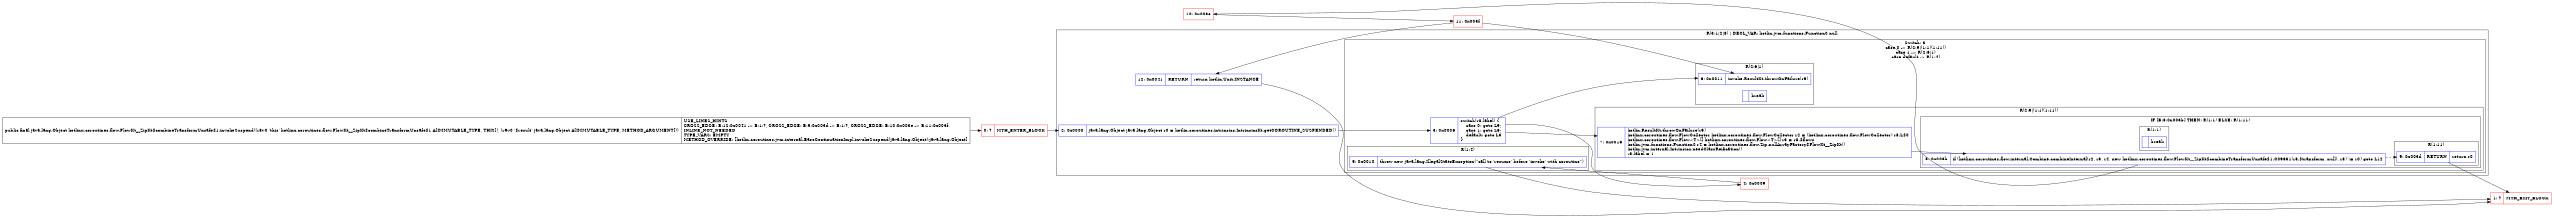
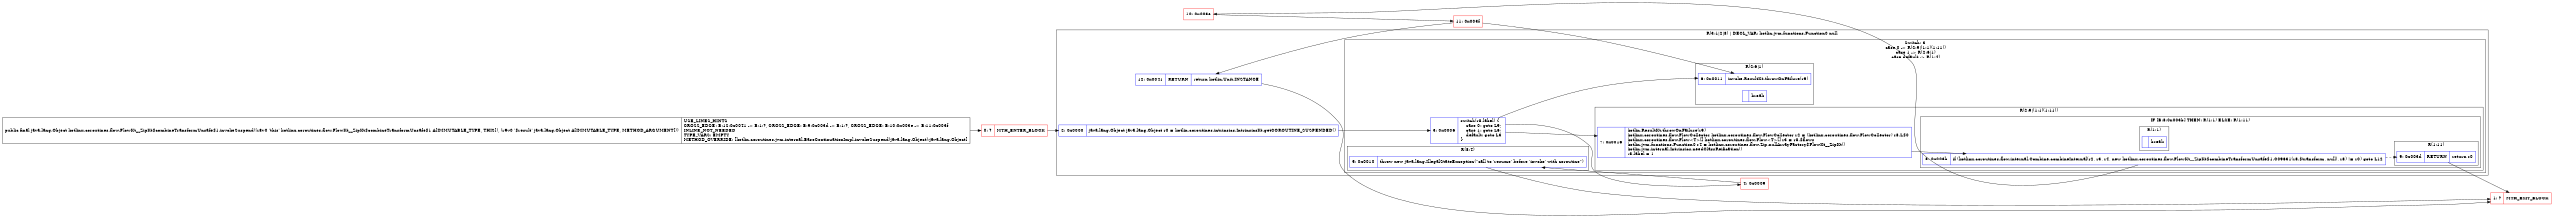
cluster "R(1:4)": label "R(1:4)" -> "R(8:4)"
